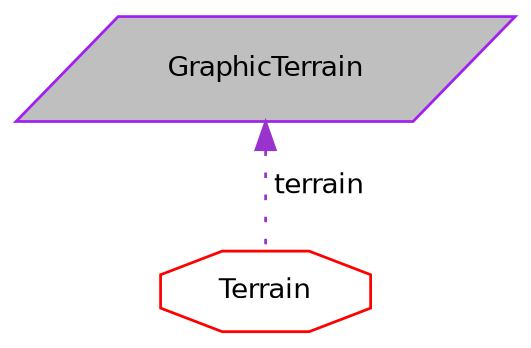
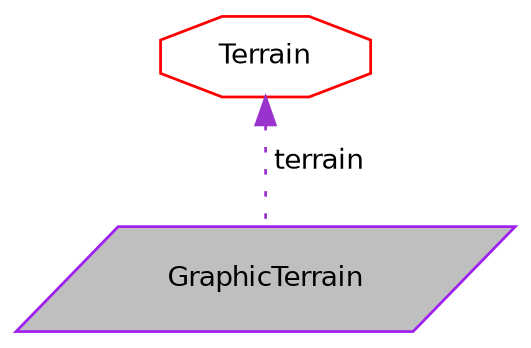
edge "Terrain" -> "GraphicTerrain": reversed
